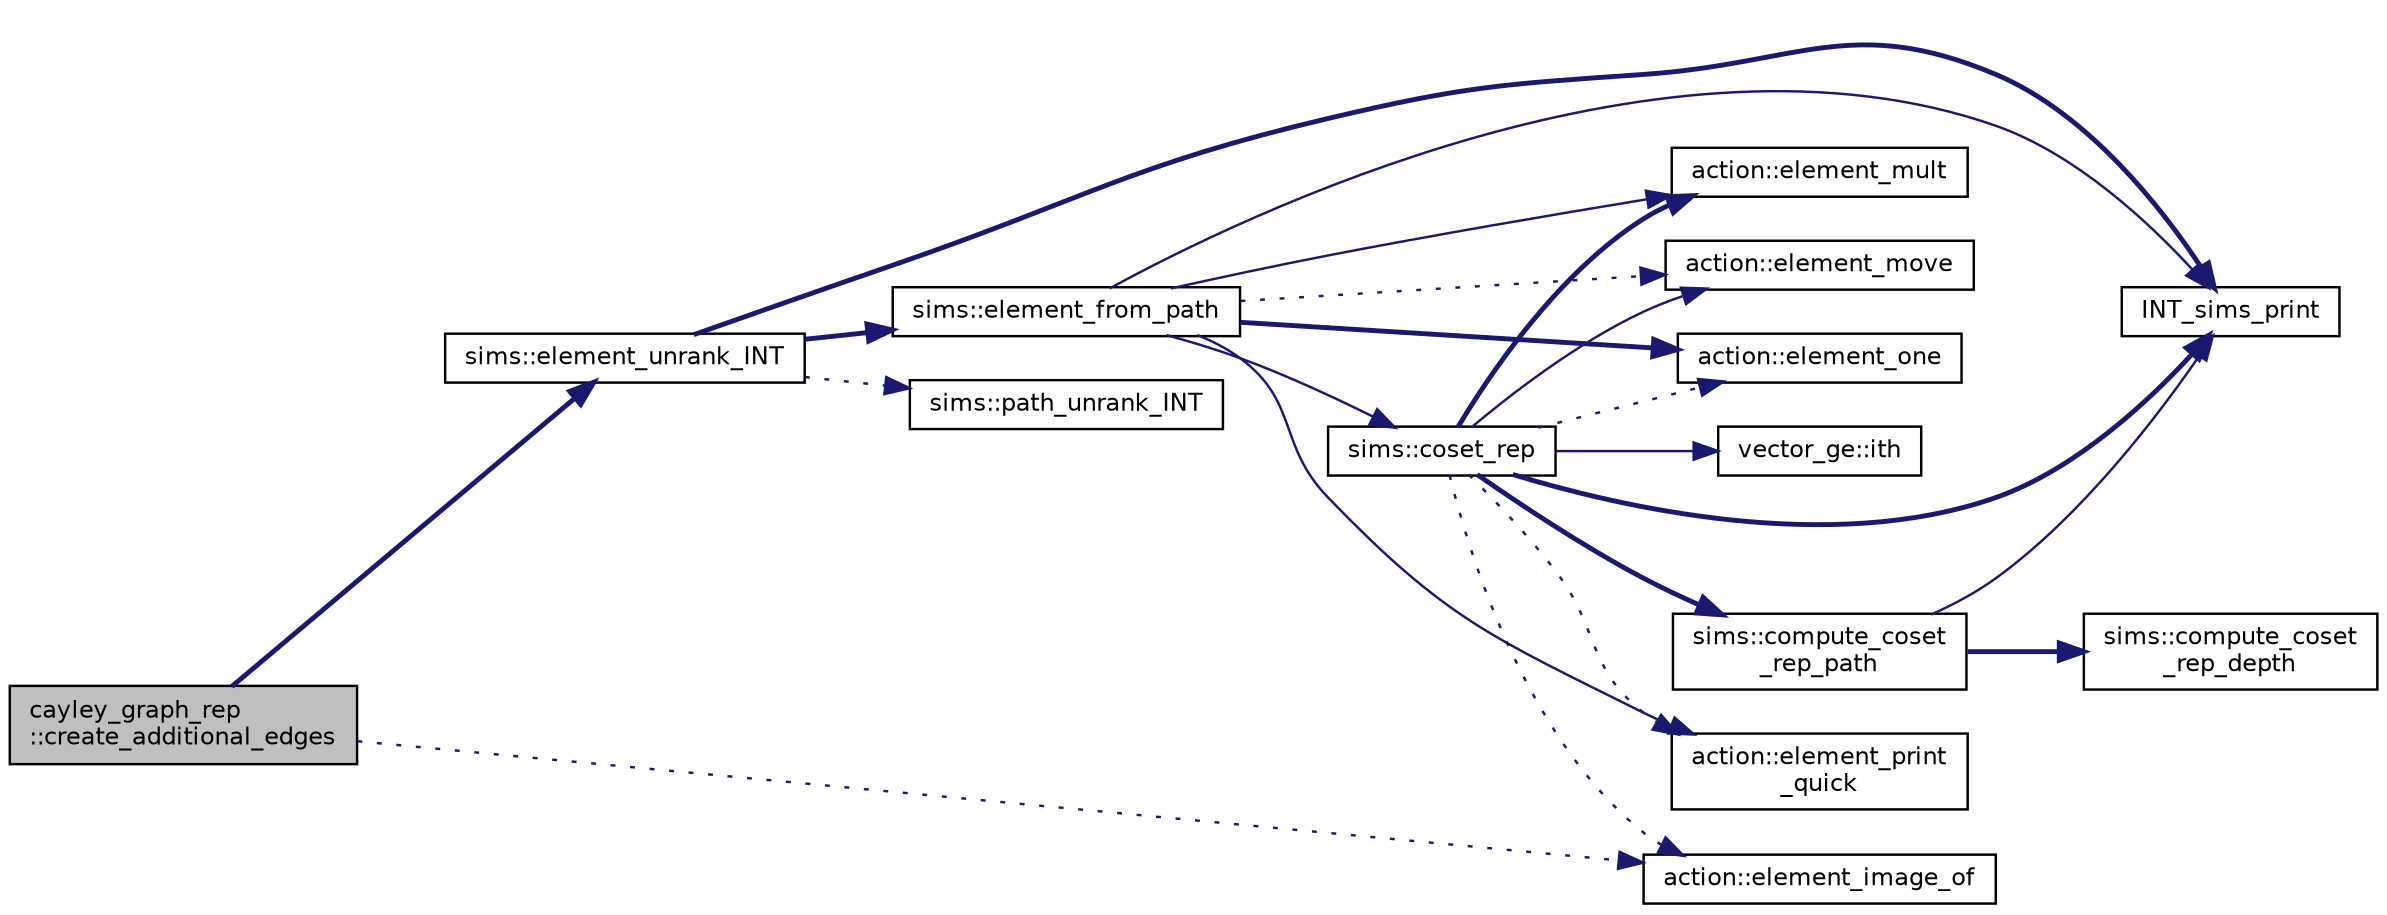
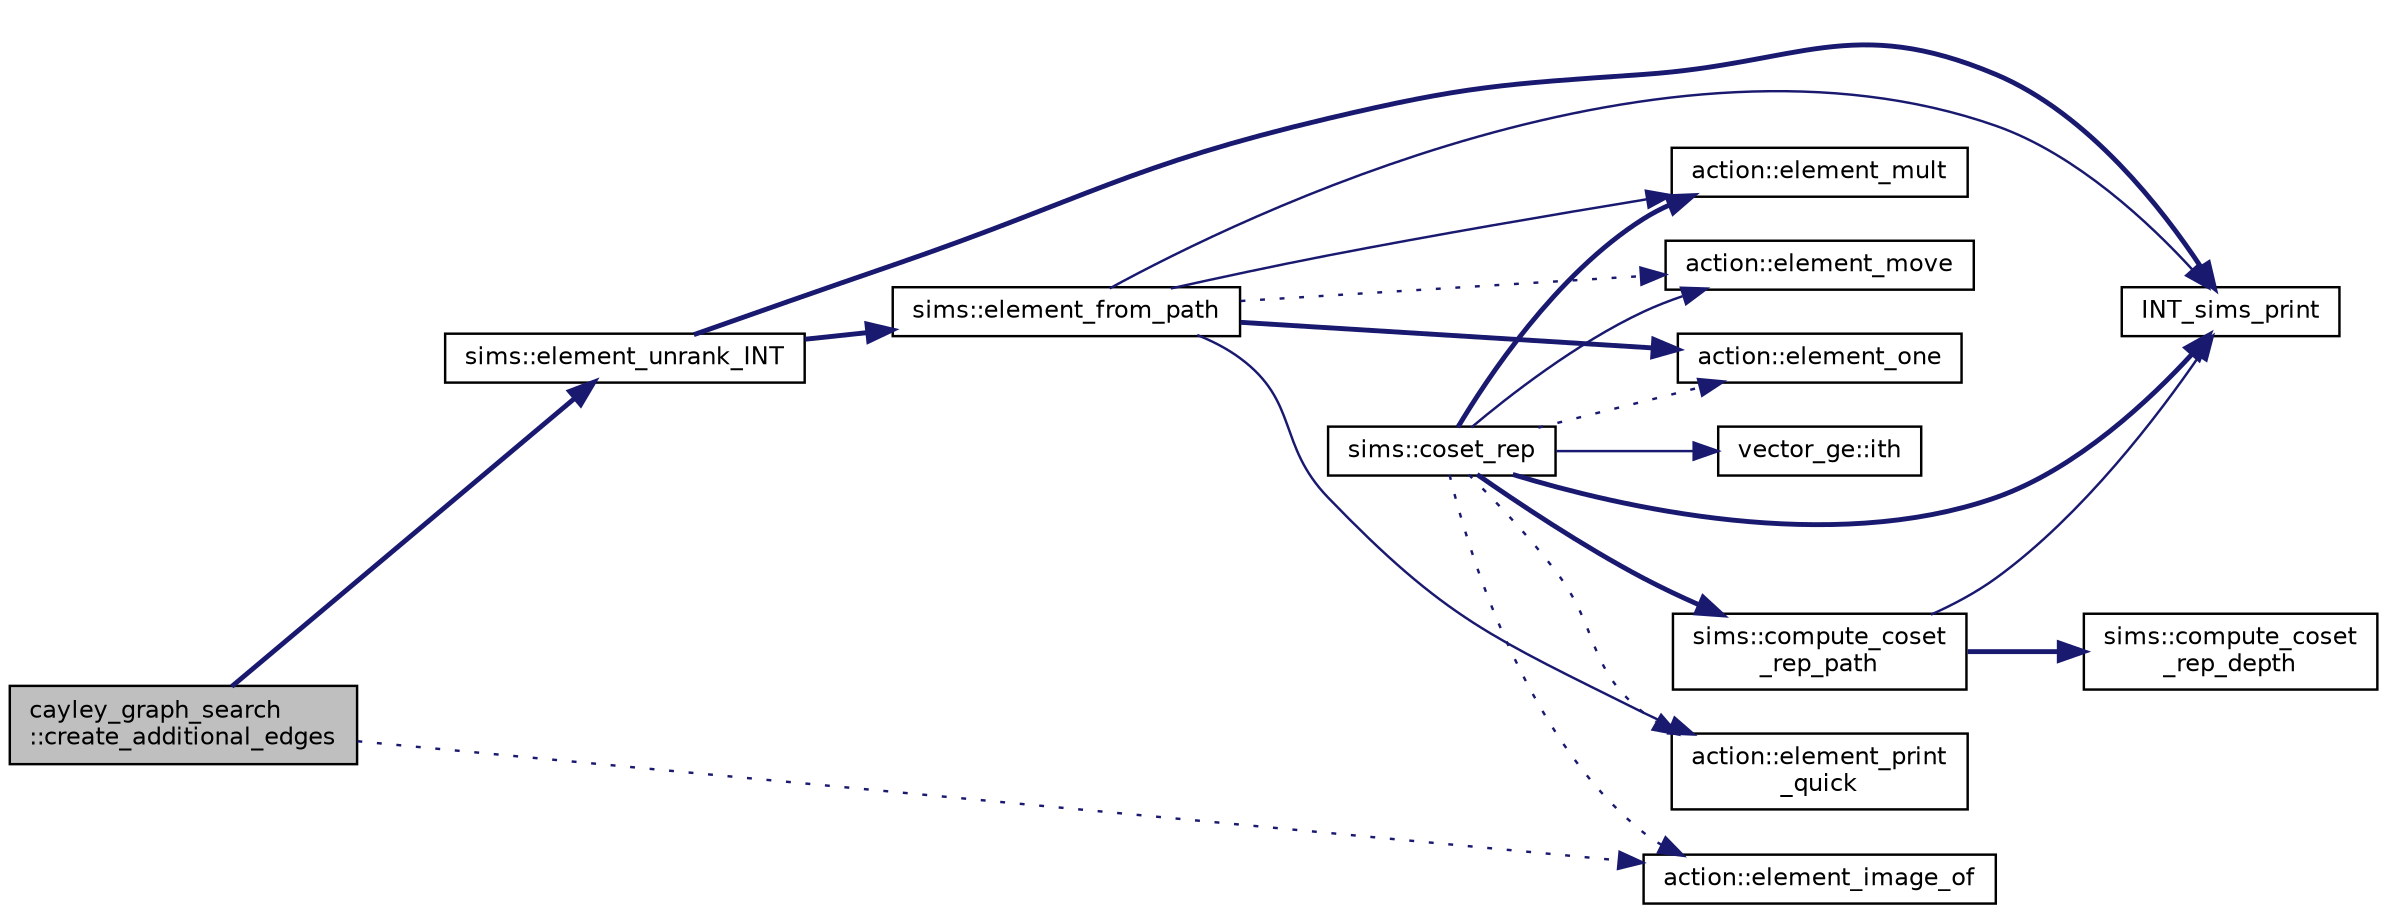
edge "sims::element_from_path" -> "sims::coset_rep": removed
node "sims::path_unrank_INT": removed
node "cayley_graph_rep ::create_additional_edges": label "cayley_graph_rep ::create_additional_edges" -> "cayley_graph_search ::create_additional_edges"
